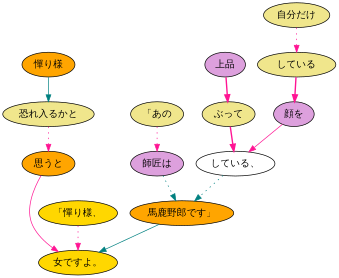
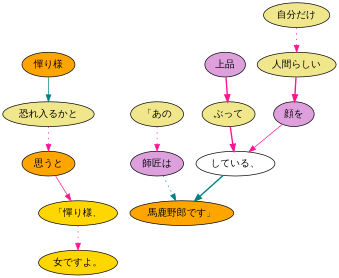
node "している": label "している" -> "人間らしい"
edge "している、" -> "馬鹿野郎です」": style dotted -> bold
edge "思うと" -> "女ですよ。": now "思うと" -> "「憚り様、"
edge "馬鹿野郎です」" -> "女ですよ。": removed
